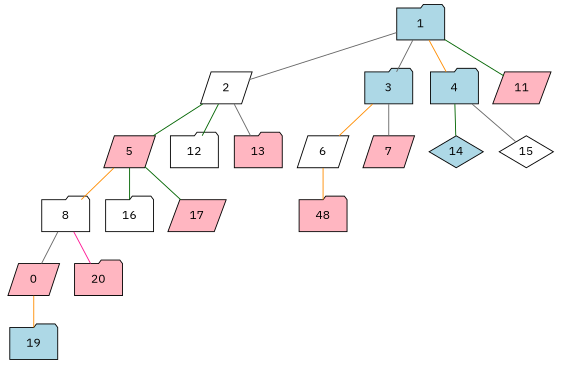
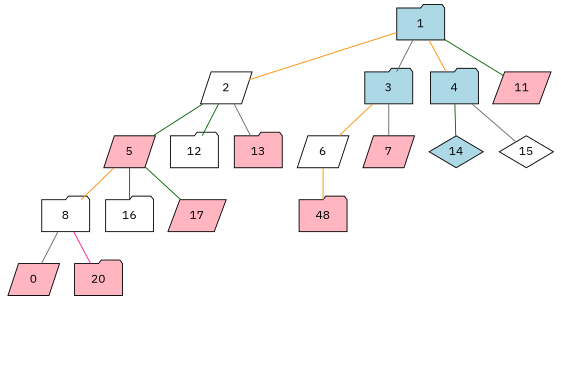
edge "1" -- "2": color gray40 -> darkorange
node "19": removed
